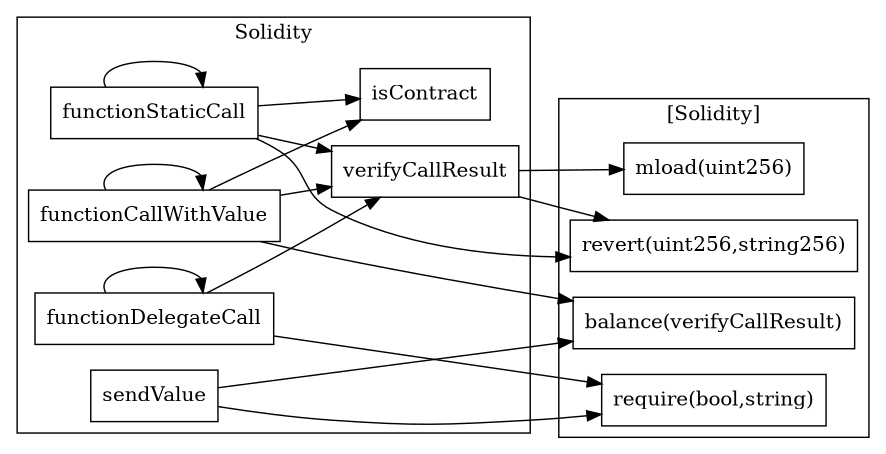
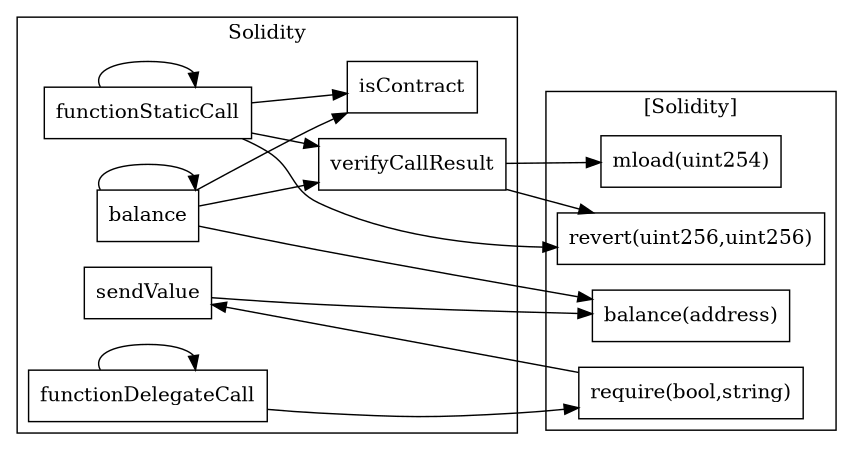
node "mload(uint256)": label "mload(uint256)" -> "mload(uint254)"
node "functionCallWithValue": label "functionCallWithValue" -> "balance"
node "revert(uint256,string256)": label "revert(uint256,string256)" -> "revert(uint256,uint256)"
edge "functionDelegateCall" -> "verifyCallResult": removed
node "balance(verifyCallResult)": label "balance(verifyCallResult)" -> "balance(address)"
edge "sendValue" -> "require(bool,string)": reversed
